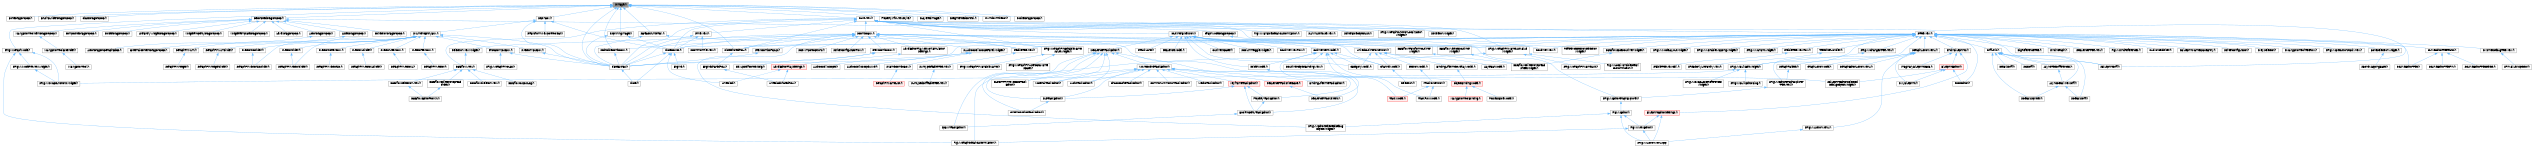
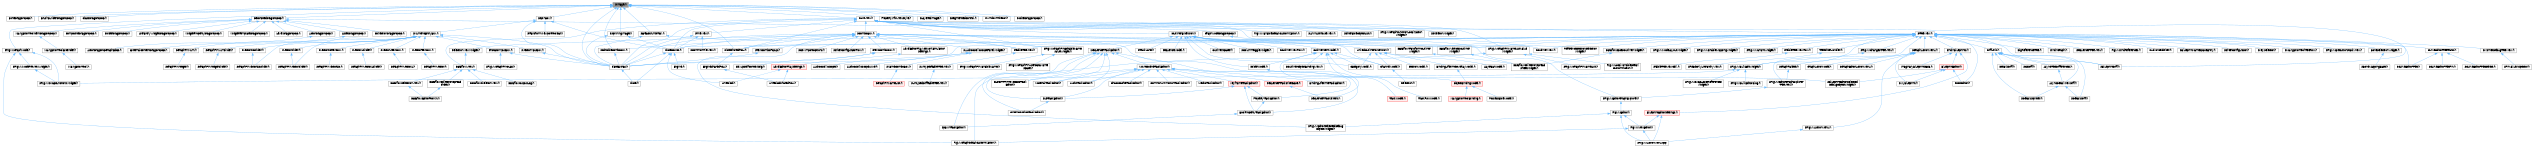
node "ITrackExtension.h": removed
